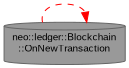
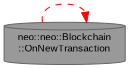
node "neo::ledger::Blockchain ::OnNewTransaction": label "neo::ledger::Blockchain ::OnNewTransaction" -> "neo::neo::Blockchain ::OnNewTransaction"
